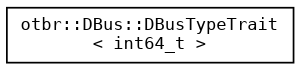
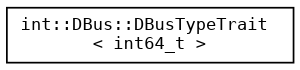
node "otbr::DBus::DBusTypeTrait < int64_t >": label "otbr::DBus::DBusTypeTrait < int64_t >" -> "int::DBus::DBusTypeTrait < int64_t >"
